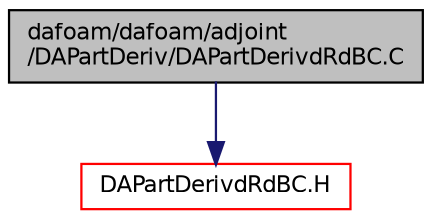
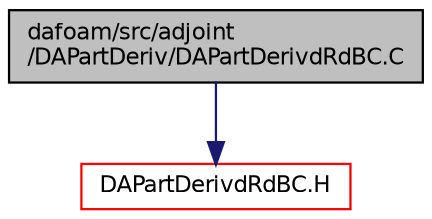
node "dafoam/dafoam/adjoint /DAPartDeriv/DAPartDerivdRdBC.C": label "dafoam/dafoam/adjoint /DAPartDeriv/DAPartDerivdRdBC.C" -> "dafoam/src/adjoint /DAPartDeriv/DAPartDerivdRdBC.C"
